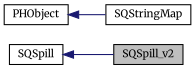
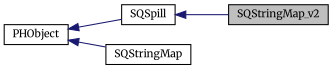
edge "SQSpill" -> "PHObject": added
node "SQSpill_v2": label "SQSpill_v2" -> "SQStringMap_v2"
